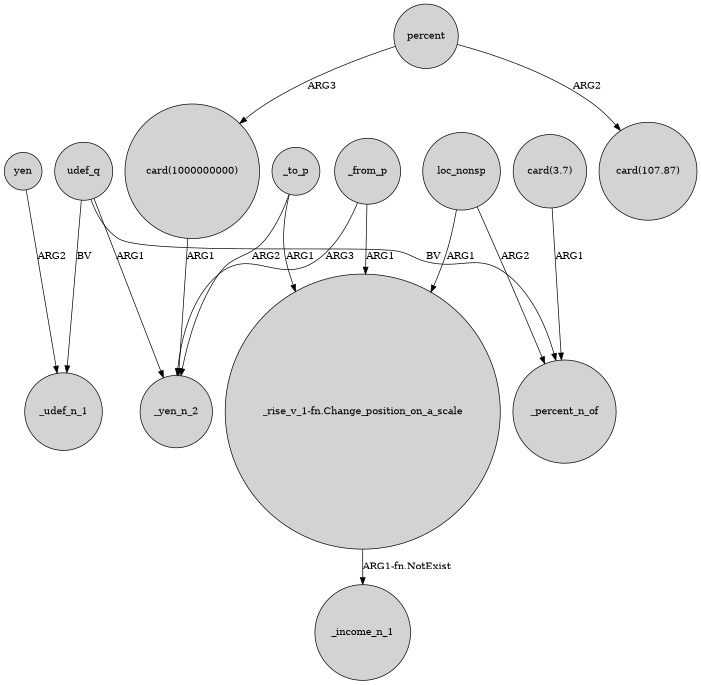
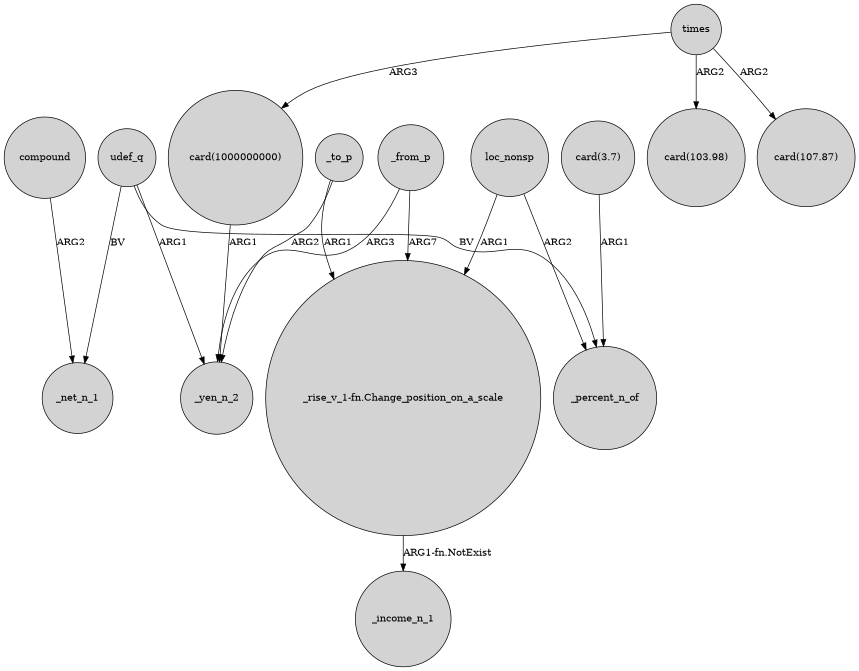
node "percent": label "percent" -> "times"
node "card(103.98)": added
node "yen": label "yen" -> "compound"
edge "_from_p" -> "_rise_v_1-fn.Change_position_on_a_scale": label "ARG1" -> "ARG7"
node "_udef_n_1": label "_udef_n_1" -> "_net_n_1"
